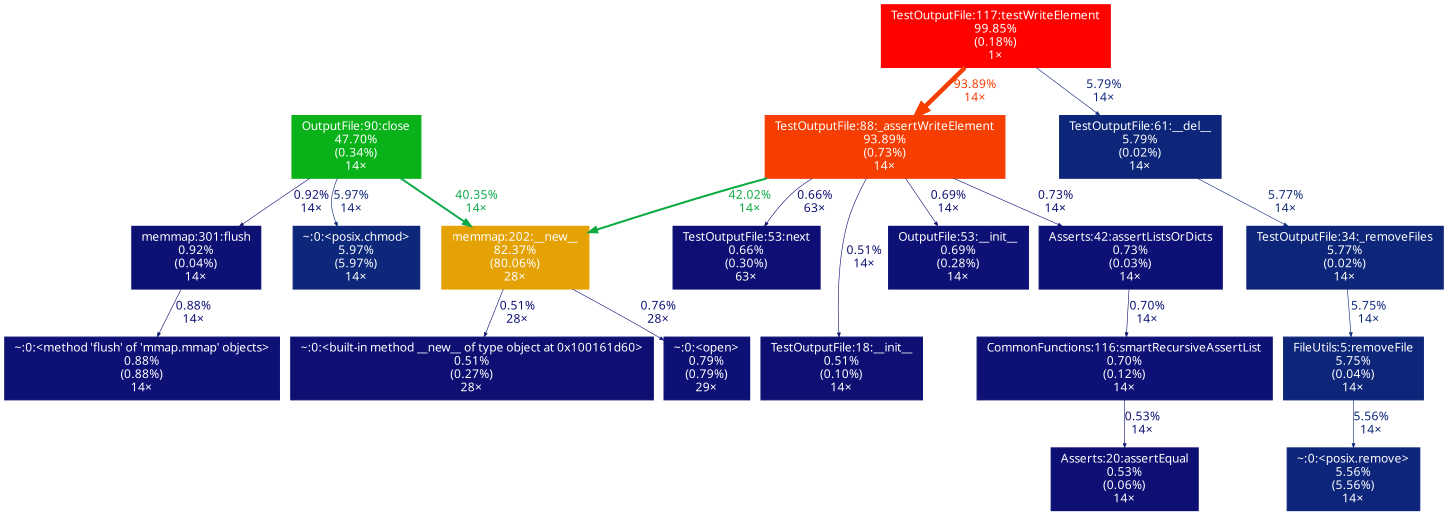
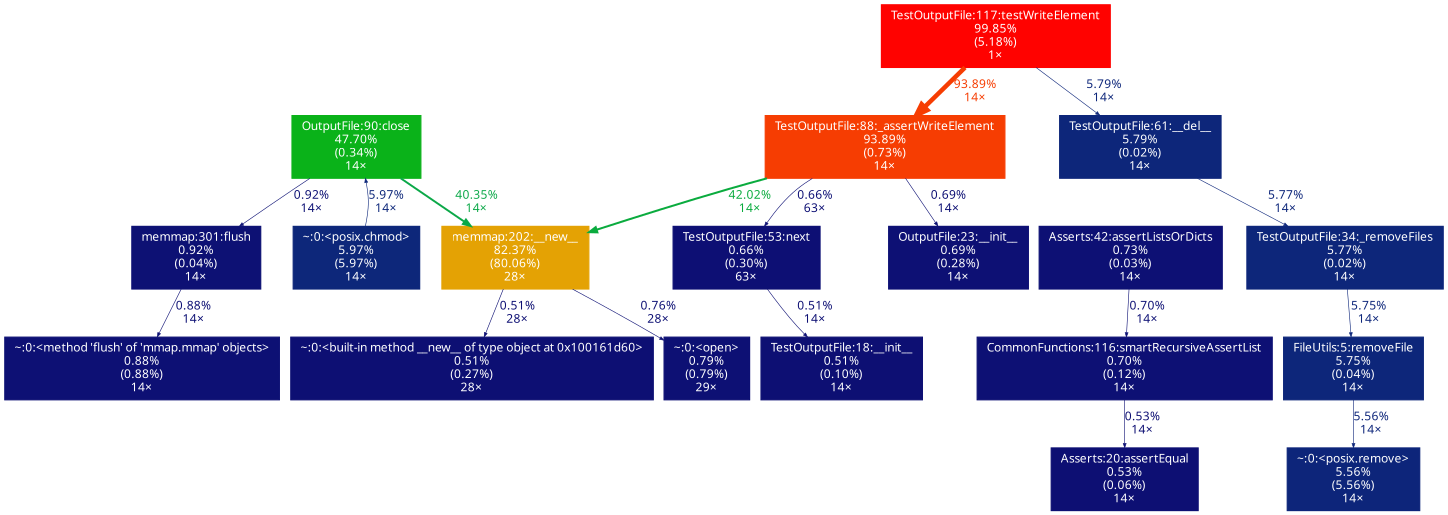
node "TestOutputFile:117:testWriteElement 99.85% (0.18%) 1×": label "TestOutputFile:117:testWriteElement 99.85% (0.18%) 1×" -> "TestOutputFile:117:testWriteElement 99.85% (5.18%) 1×"
edge "OutputFile:90:close 47.70% (0.34%) 14×" -> "~:0:<posix.chmod> 5.97% (5.97%) 14×": reversed
edge "TestOutputFile:88:_assertWriteElement 93.89% (0.73%) 14×" -> "Asserts:42:assertListsOrDicts 0.73% (0.03%) 14×": removed, label "0.73% 14×"
edge "TestOutputFile:88:_assertWriteElement 93.89% (0.73%) 14×" -> "TestOutputFile:18:__init__ 0.51% (0.10%) 14×": now "TestOutputFile:53:next 0.66% (0.30%) 63×" -> "TestOutputFile:18:__init__ 0.51% (0.10%) 14×"
node "OutputFile:53:__init__ 0.69% (0.28%) 14×": label "OutputFile:53:__init__ 0.69% (0.28%) 14×" -> "OutputFile:23:__init__ 0.69% (0.28%) 14×"
